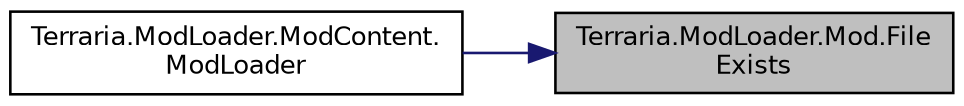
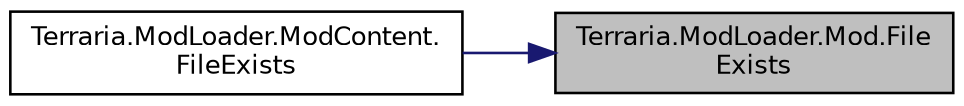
node "Terraria.ModLoader.ModContent. ModLoader": label "Terraria.ModLoader.ModContent. ModLoader" -> "Terraria.ModLoader.ModContent. FileExists"
